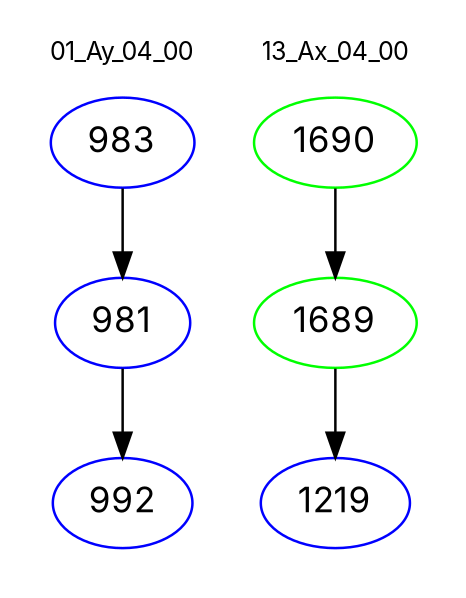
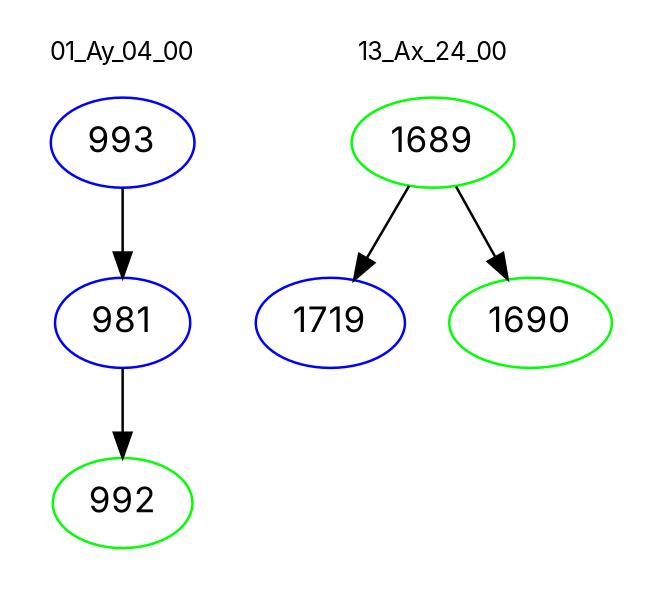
cluster "13_Ax_04_00": label "13_Ax_04_00" -> "13_Ax_24_00"
node "983": label "983" -> "993"
edge "1690" -> "1689": reversed
node "992": color blue -> green
node "1219": label "1219" -> "1719"
